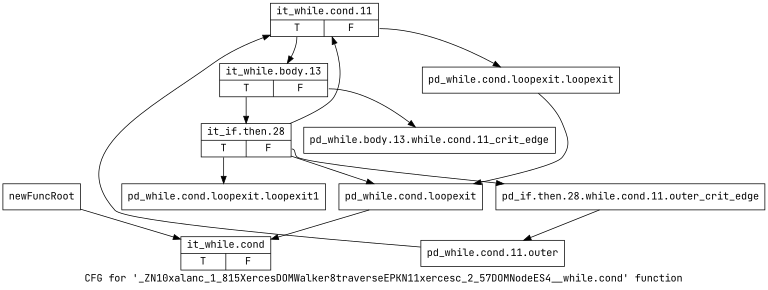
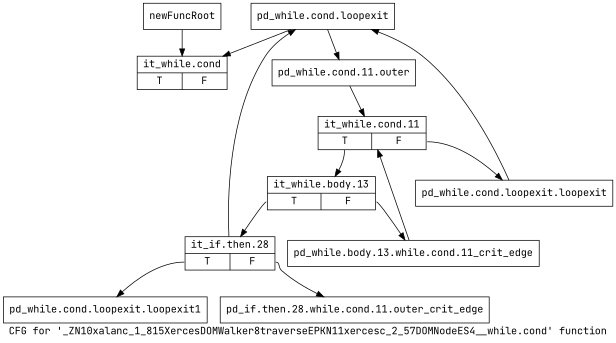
edge "it_if.then.28" -> "it_while.cond.11": now "pd_while.body.13.while.cond.11_crit_edge" -> "it_while.cond.11"
edge "pd_if.then.28.while.cond.11.outer_crit_edge" -> "pd_while.cond.11.outer": now "pd_while.cond.loopexit" -> "pd_while.cond.11.outer"
